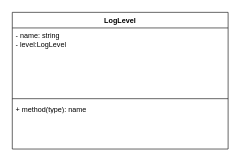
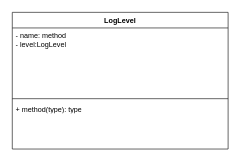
node "- name: string - level:LogLevel": label "- name: string - level:LogLevel" -> "- name: method - level:LogLevel"
node "+ method(type): name": label "+ method(type): name" -> "+ method(type): type"
